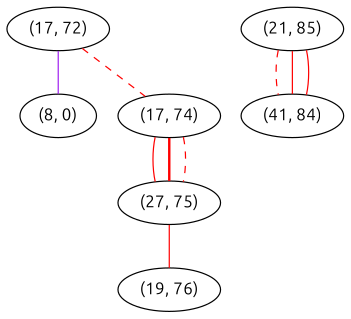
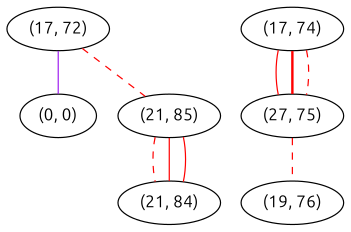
edge "(17, 72)" -- "(17, 74)": now "(17, 72)" -- "(21, 85)"
node "(8, 0)": label "(8, 0)" -> "(0, 0)"
node "(41, 84)": label "(41, 84)" -> "(21, 84)"
edge "(27, 75)" -- "(19, 76)": style solid -> dashed
